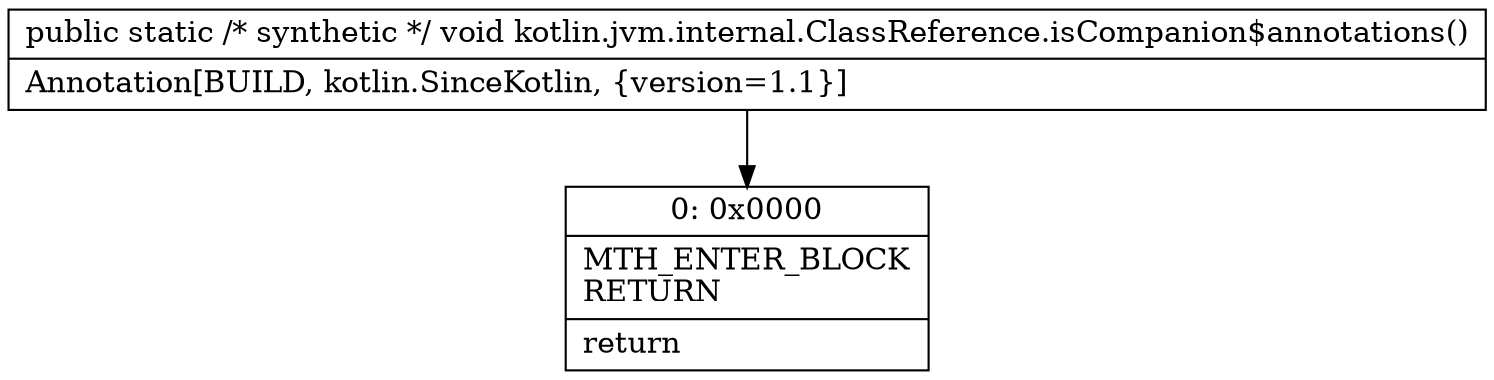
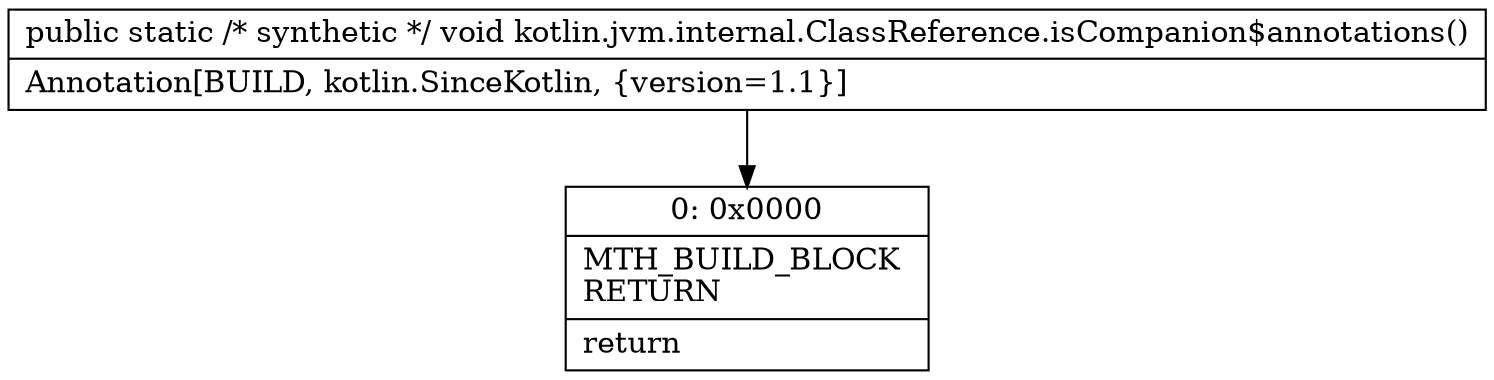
node "0: 0x0000": text "MTH_ENTER_BLOCK" -> "MTH_BUILD_BLOCK"
